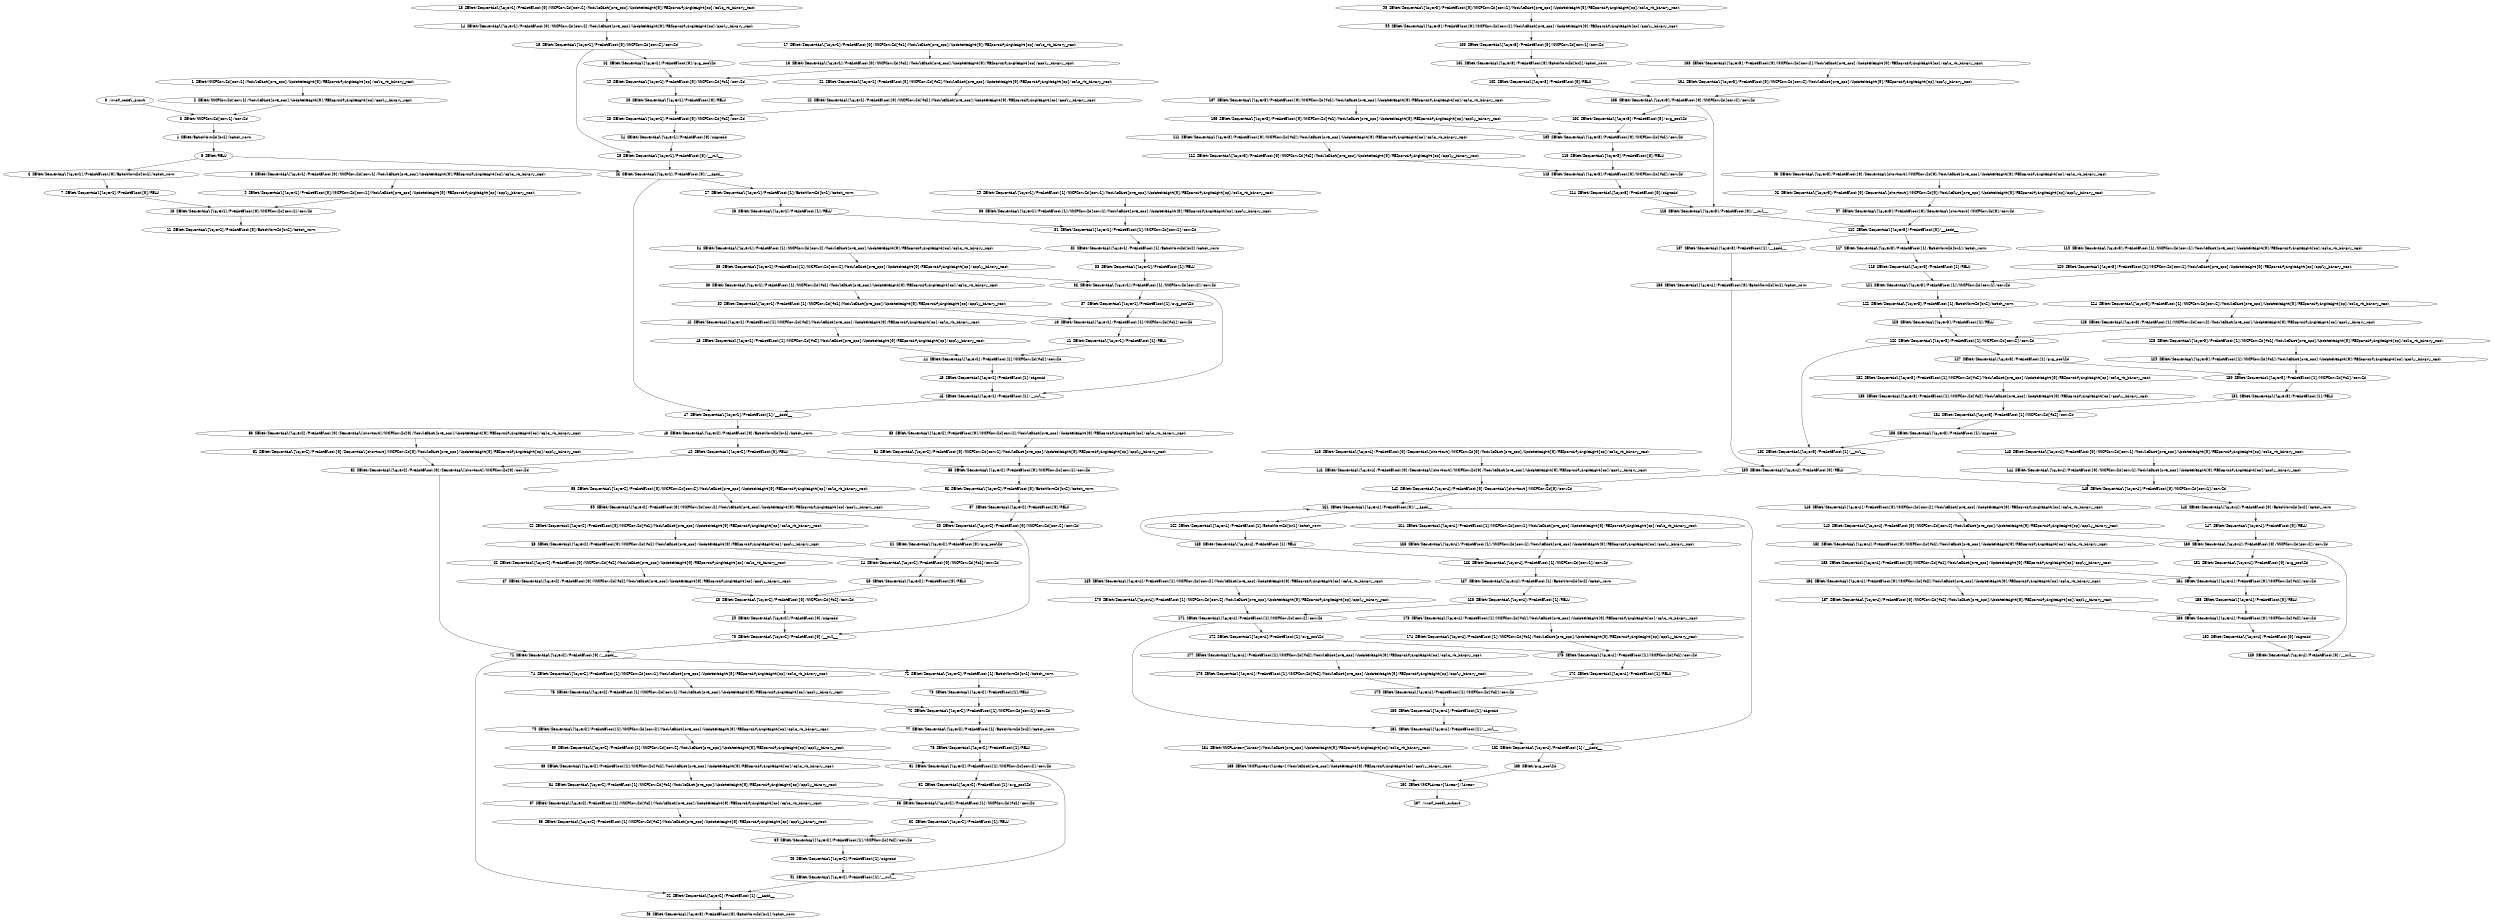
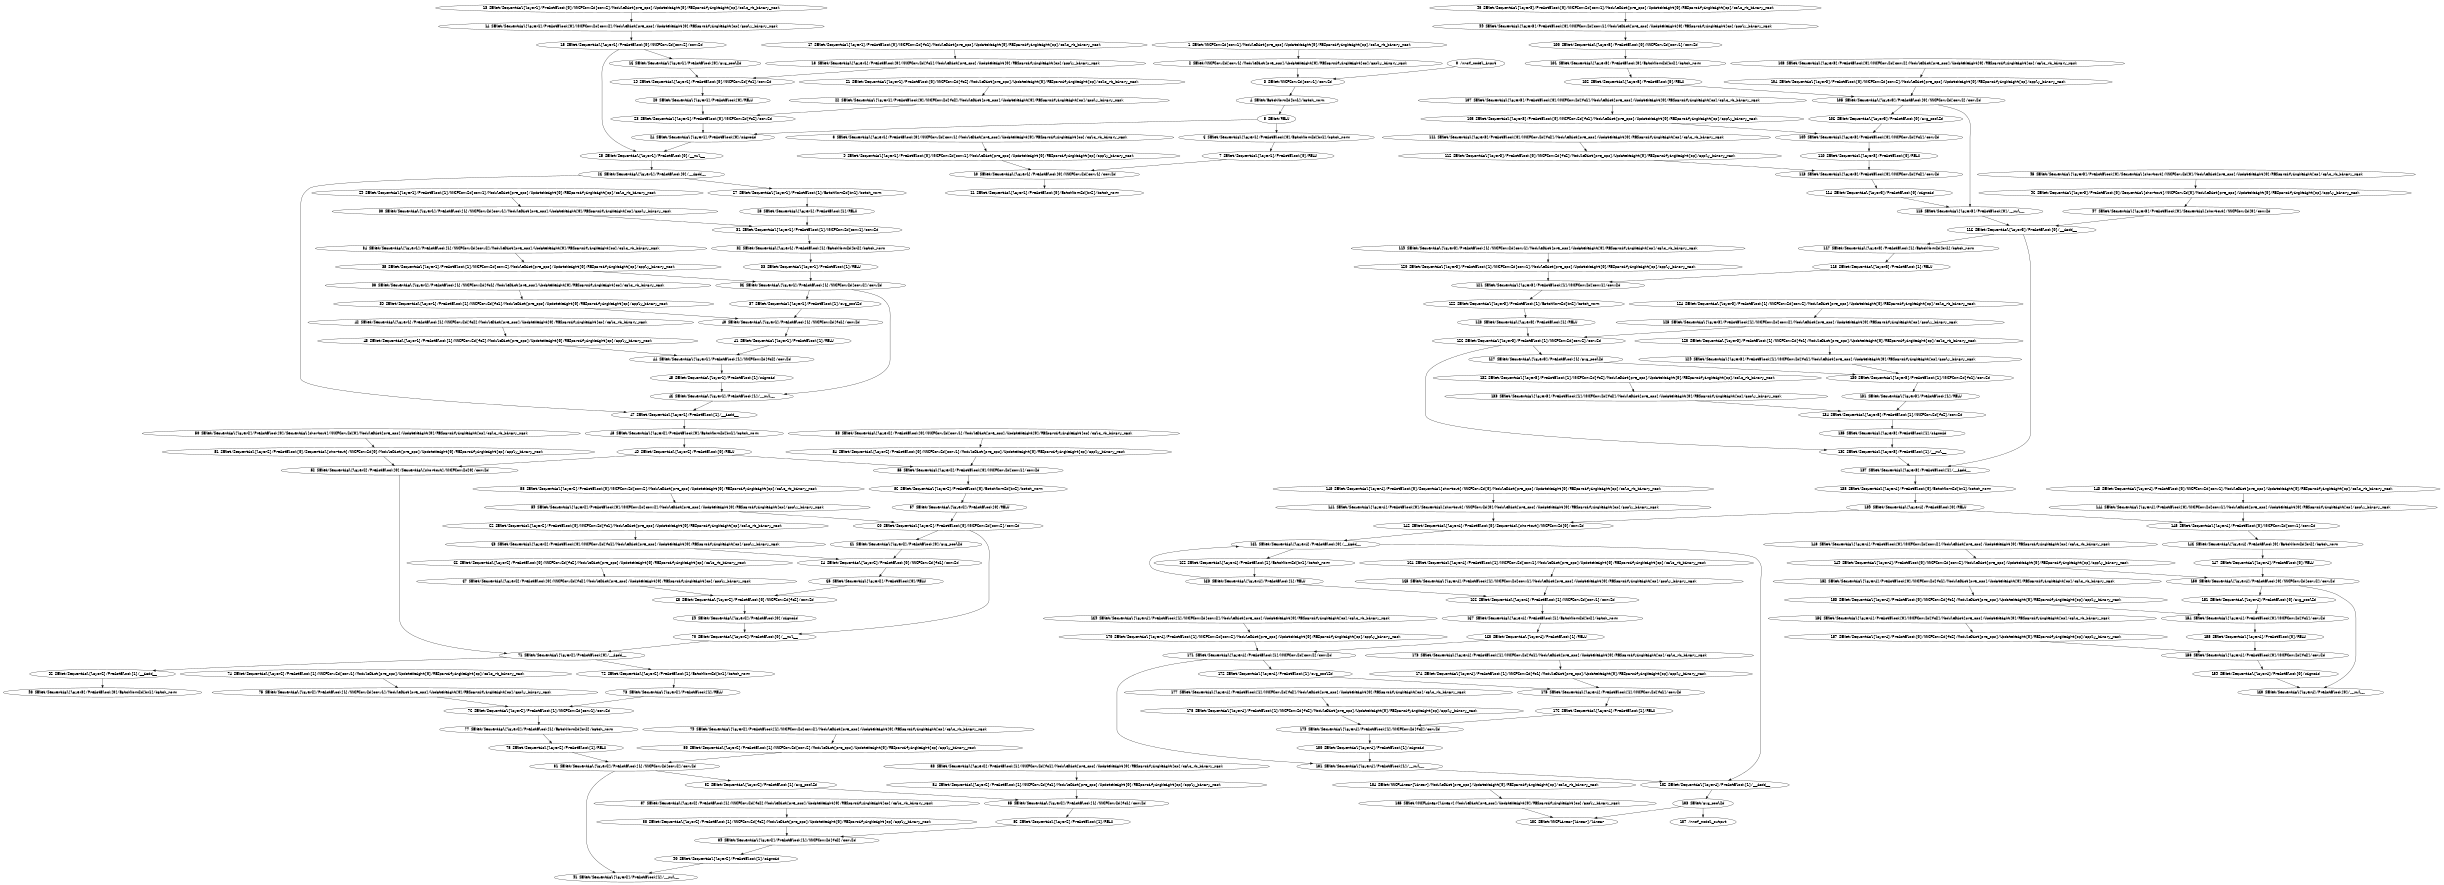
edge "5 SENet/RELU" -> "26 SENet/Sequential[layer1]/PreActBlock[0]/__iadd__": now "5 SENet/RELU" -> "24 SENet/Sequential[layer1]/PreActBlock[0]/sigmoid"
edge "136 SENet/Sequential[layer3]/PreActBlock[1]/__mul__" -> "139 SENet/Sequential[layer4]/PreActBlock[0]/RELU": now "136 SENet/Sequential[layer3]/PreActBlock[1]/__mul__" -> "137 SENet/Sequential[layer3]/PreActBlock[1]/__iadd__"
edge "186 SENet/NNCFLinear[linear]/linear" -> "187 /nncf_model_output": now "183 SENet/avg_pool2d" -> "187 /nncf_model_output"
edge "91 SENet/Sequential[layer2]/PreActBlock[1]/__mul__" -> "92 SENet/Sequential[layer2]/PreActBlock[1]/__iadd__": removed
